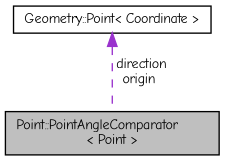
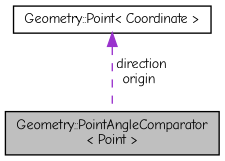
node "Point::PointAngleComparator < Point >": label "Point::PointAngleComparator < Point >" -> "Geometry::PointAngleComparator < Point >"
